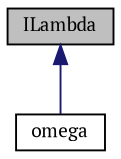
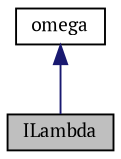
edge "omega" -> "ILambda": reversed
